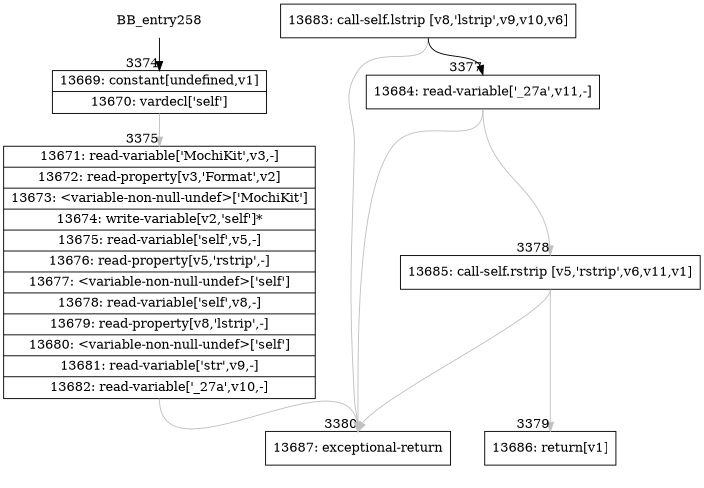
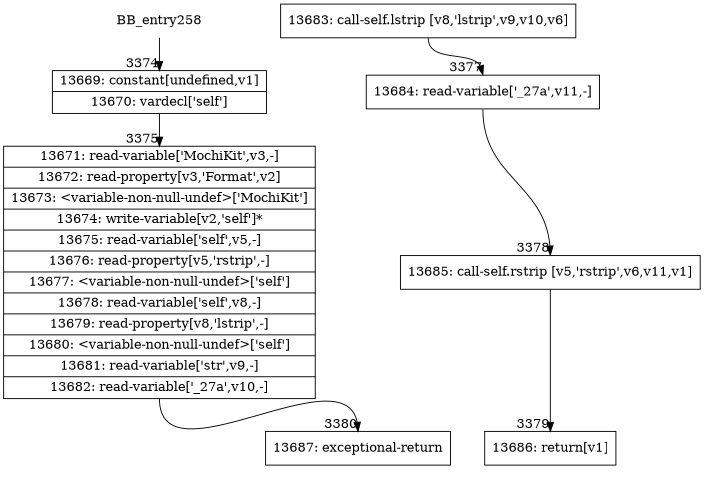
edge "13669: constant[undefined,v1]" -> "13671: read-variable['MochiKit',v3,-]": color gray -> black
edge "13684: read-variable['_27a',v11,-]" -> "13685: call-self.rstrip [v5,'rstrip',v6,v11,v1]": color gray -> black
edge "13683: call-self.lstrip [v8,'lstrip',v9,v10,v6]" -> "13687: exceptional-return": removed
edge "13684: read-variable['_27a',v11,-]" -> "13687: exceptional-return": removed
edge "13685: call-self.rstrip [v5,'rstrip',v6,v11,v1]" -> "13686: return[v1]": color gray -> black
edge "13685: call-self.rstrip [v5,'rstrip',v6,v11,v1]" -> "13687: exceptional-return": removed
edge "13671: read-variable['MochiKit',v3,-]" -> "13687: exceptional-return": color gray -> black
